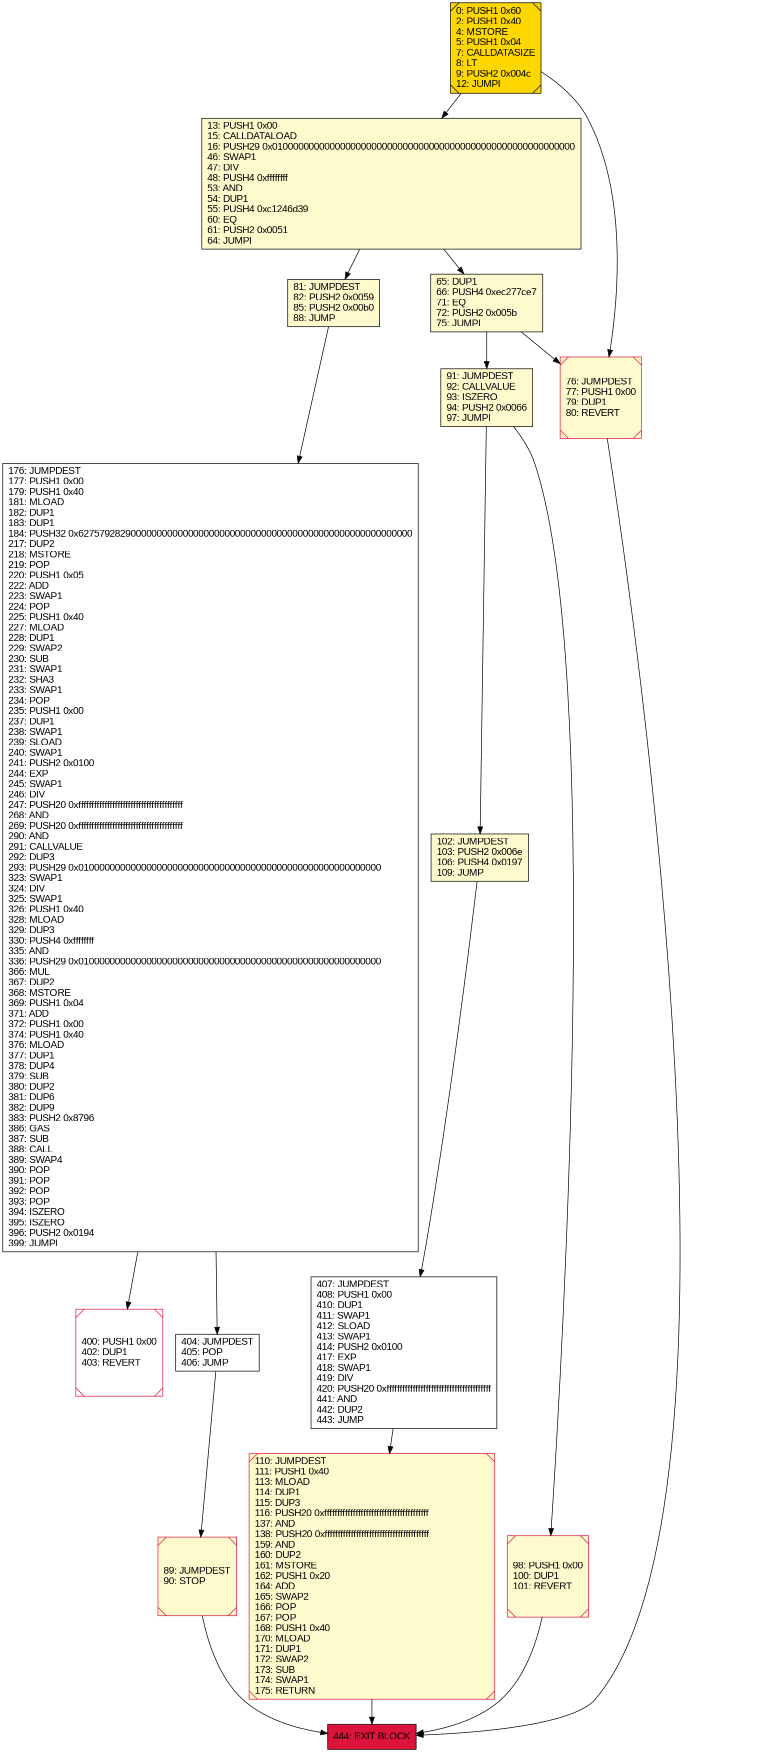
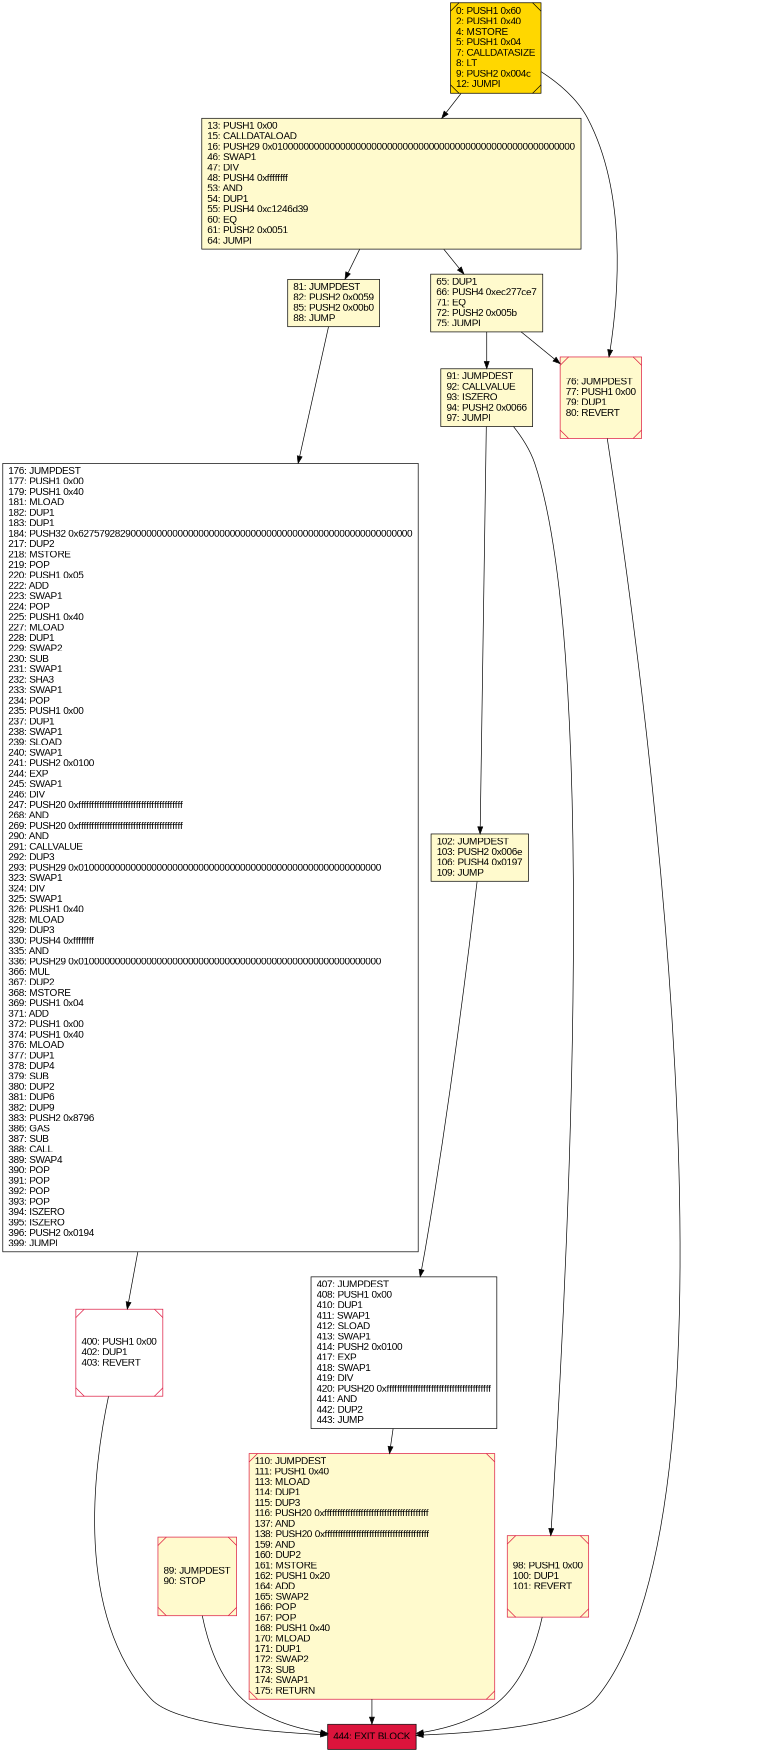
node "404: JUMPDEST 405: POP 406: JUMP": removed
edge "400: PUSH1 0x00 402: DUP1 403: REVERT" -> "444: EXIT BLOCK": added
